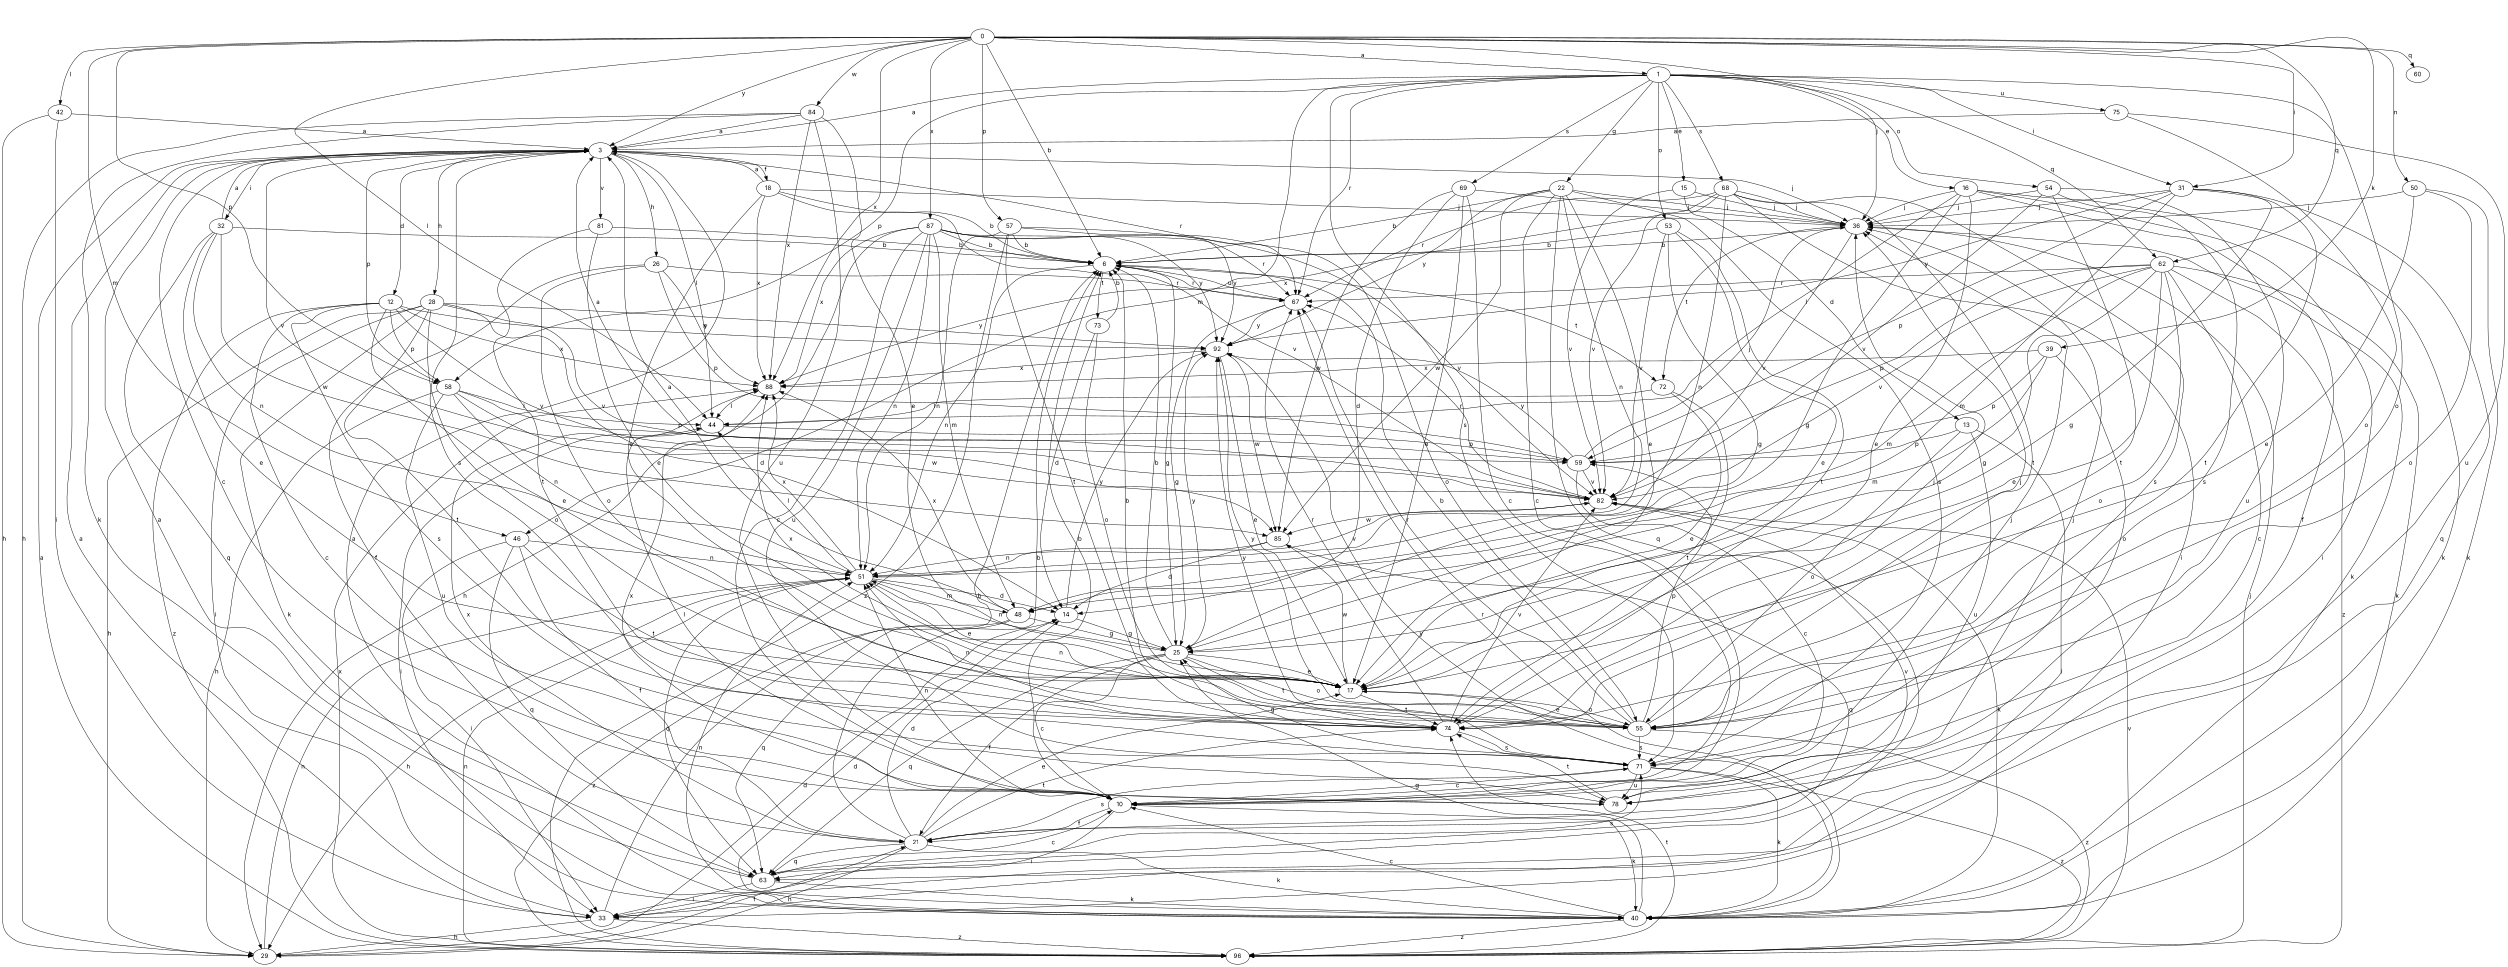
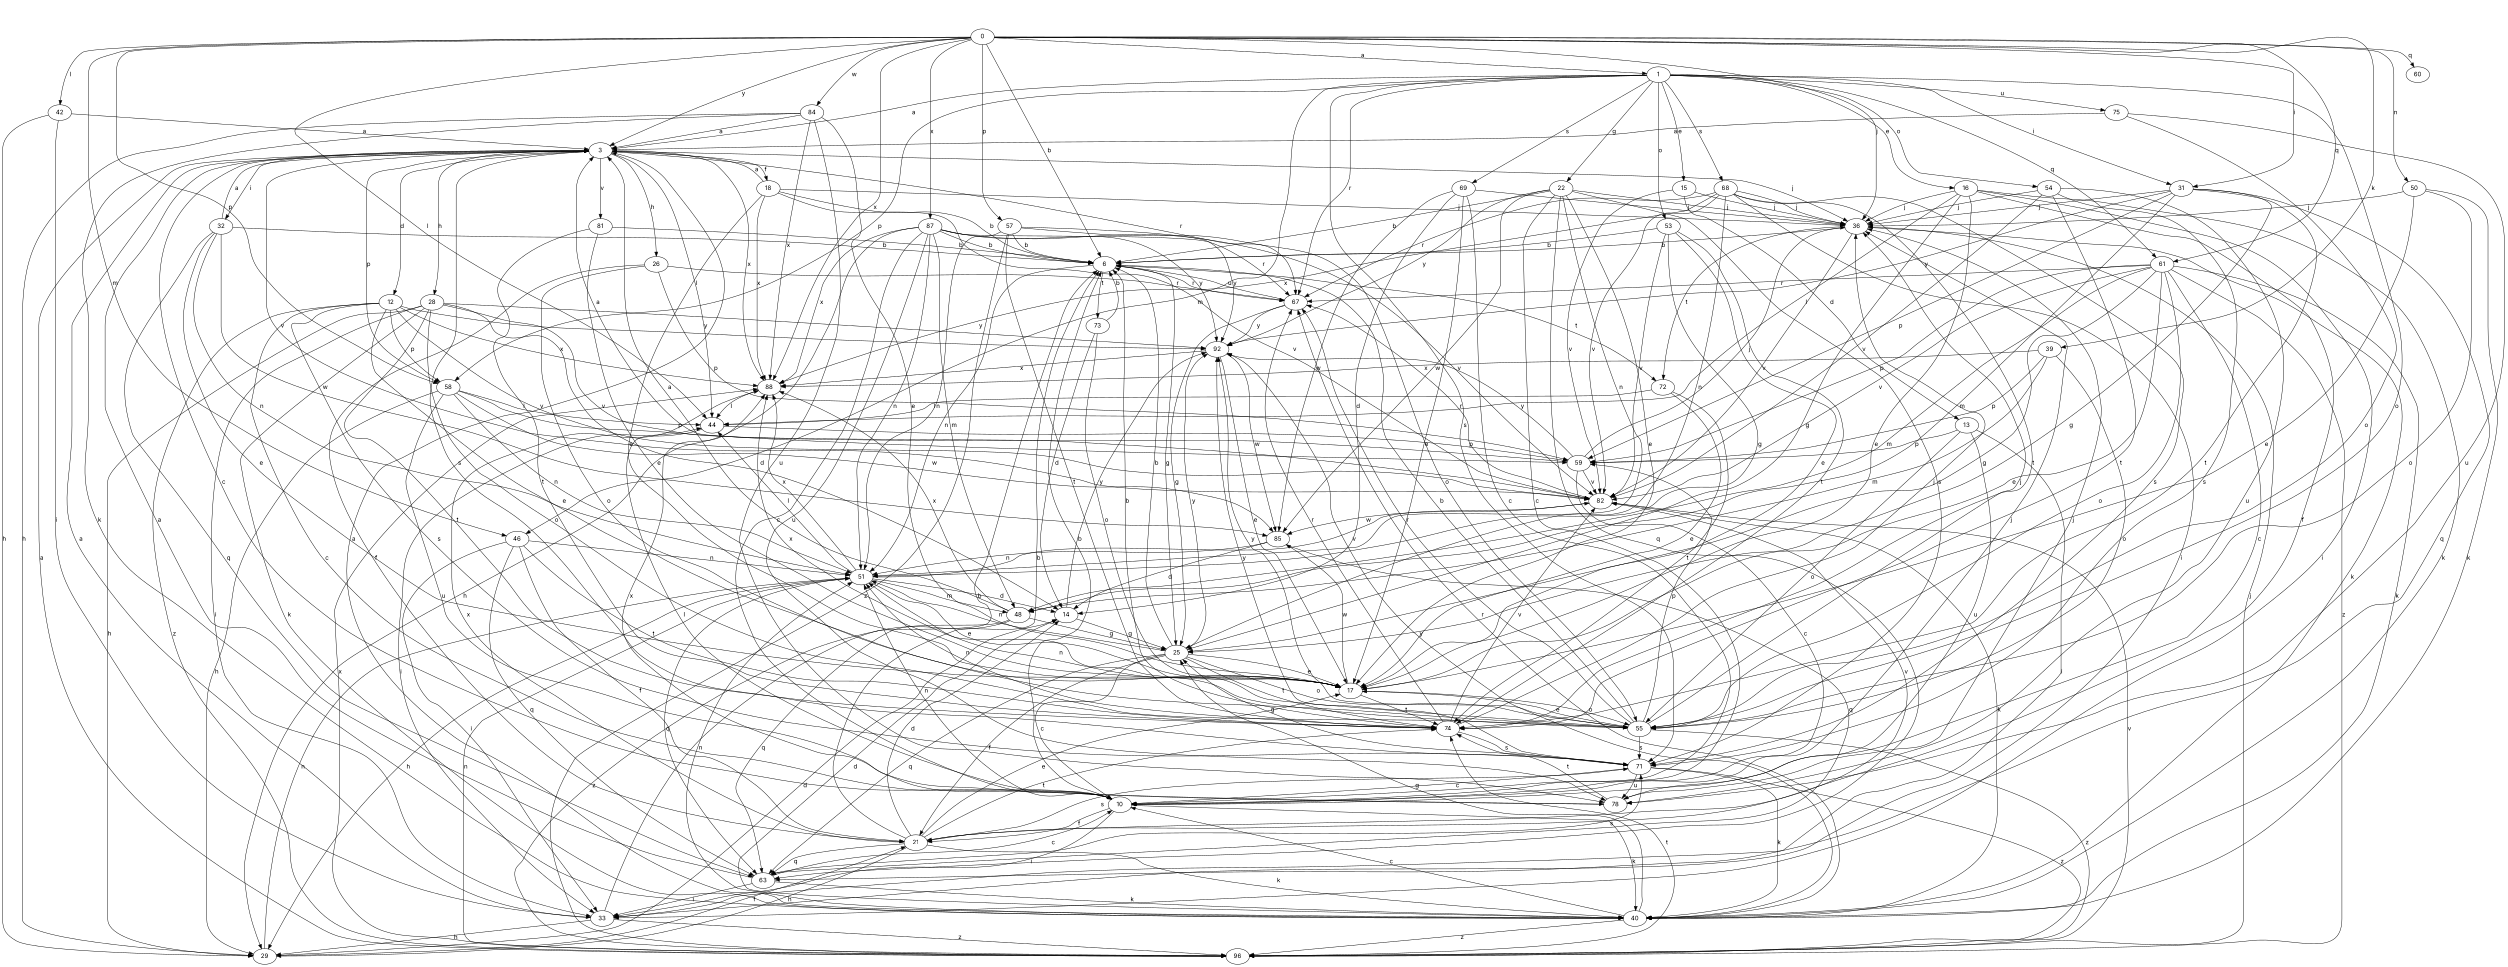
node "62": label "62" -> "61"
edge "26" -> "88": now "3" -> "88"
